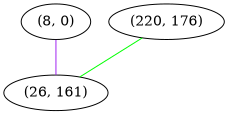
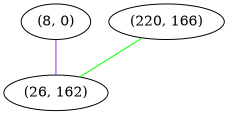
node "(220, 176)": label "(220, 176)" -> "(220, 166)"
node "(26, 161)": label "(26, 161)" -> "(26, 162)"
